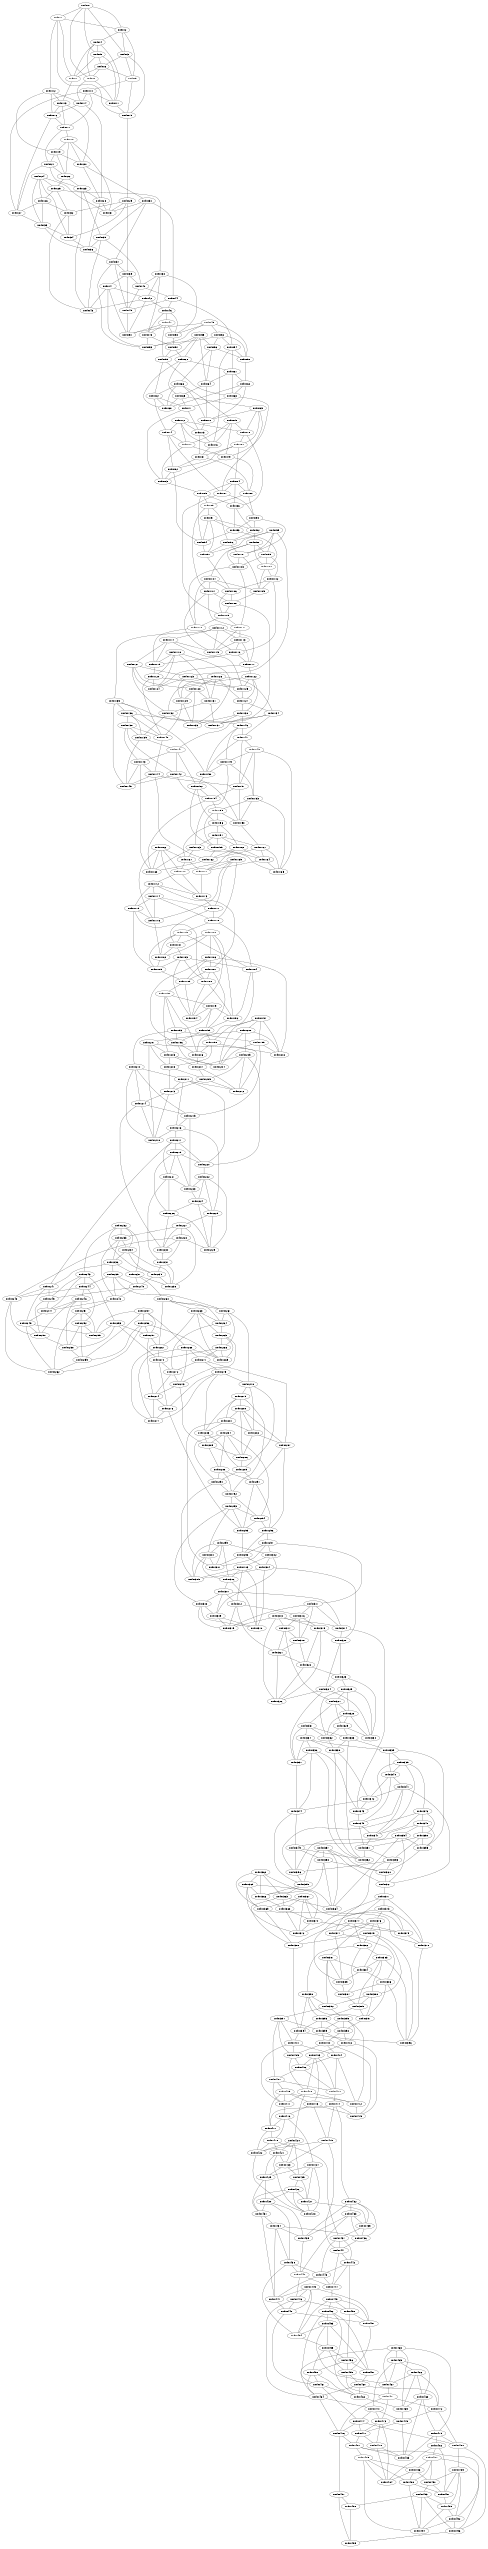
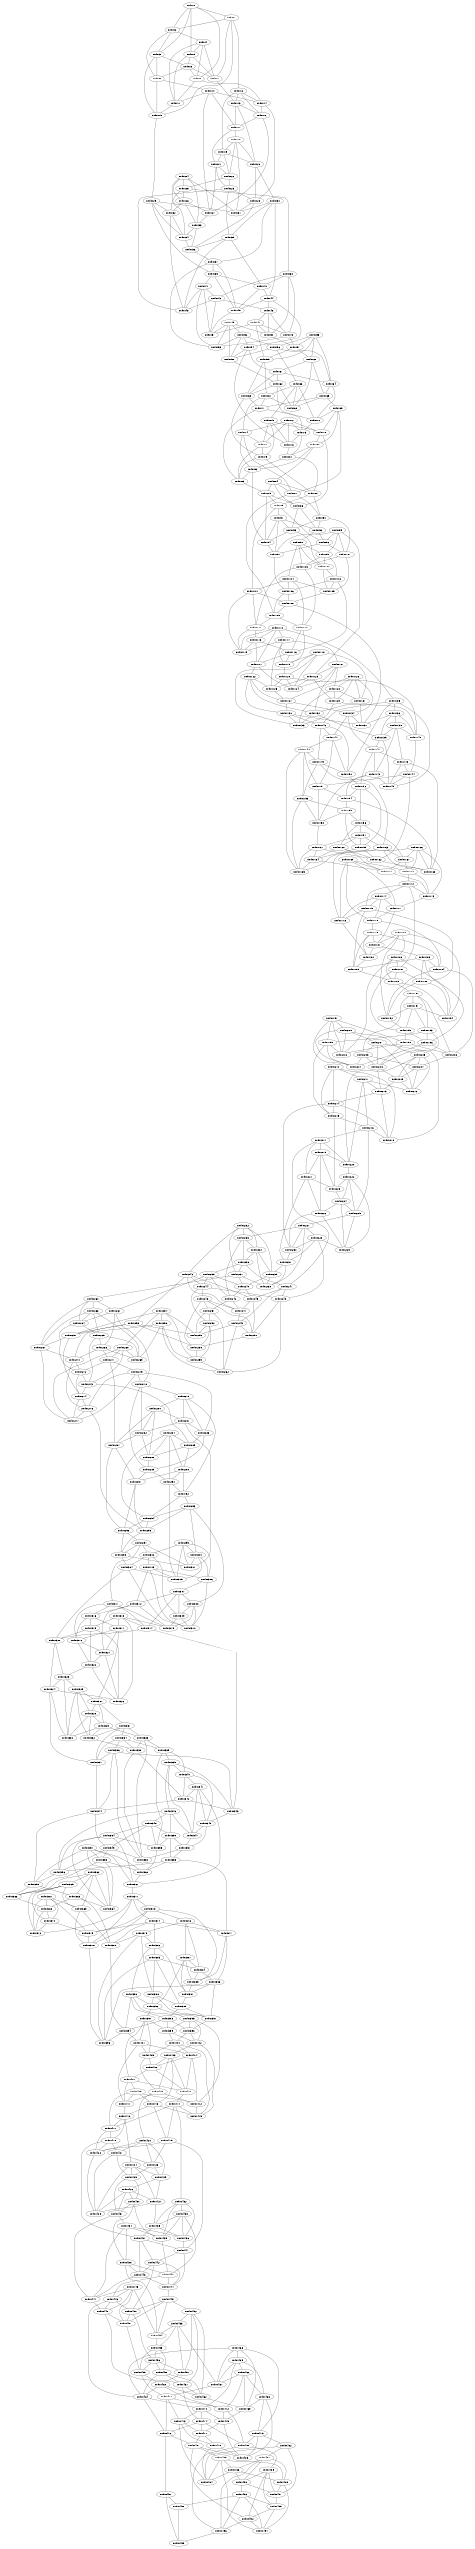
edge "nodo_193" -- "nodo_210": now "nodo_193" -- "nodo_208"
